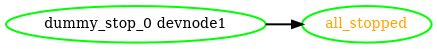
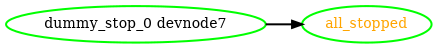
node "dummy_stop_0 devnode1": label "dummy_stop_0 devnode1" -> "dummy_stop_0 devnode7"
